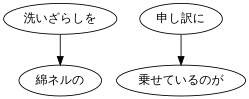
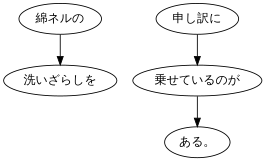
edge "洗いざらしを" -> "綿ネルの": reversed
node "ある。": added
